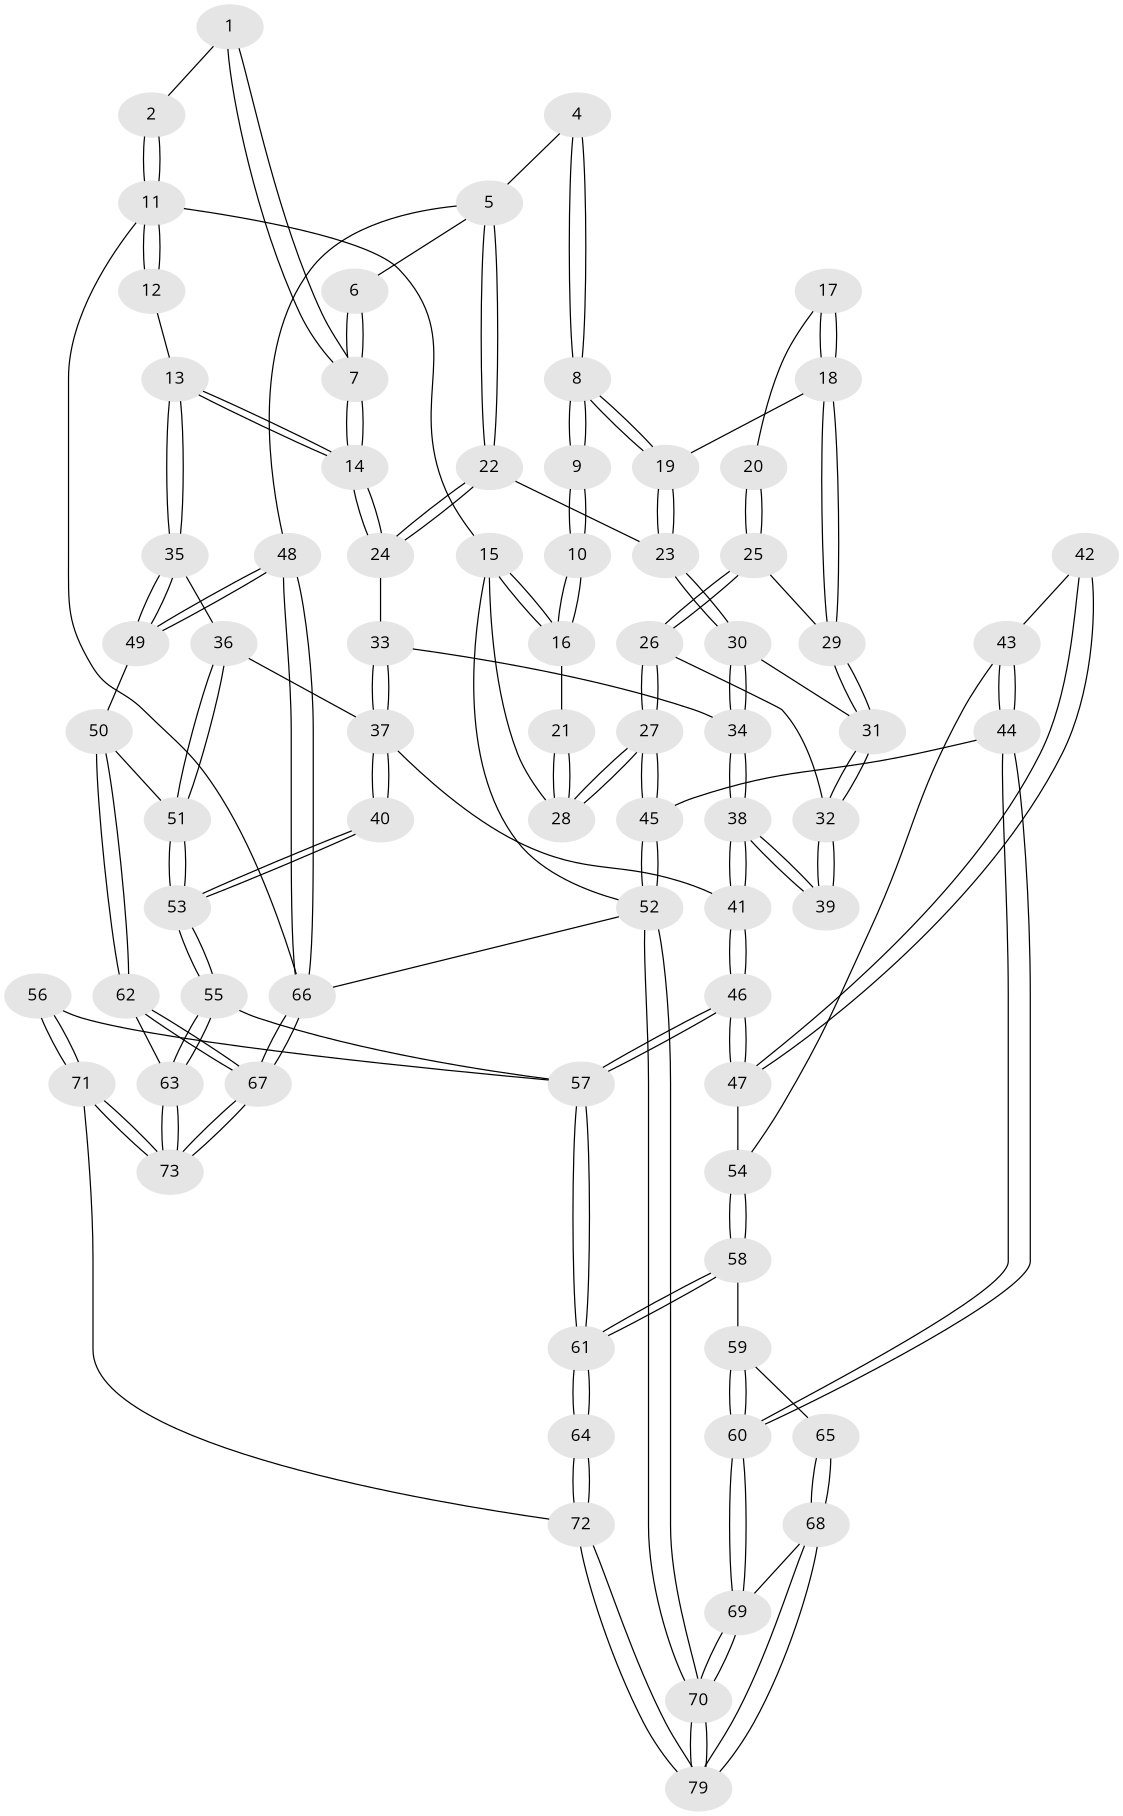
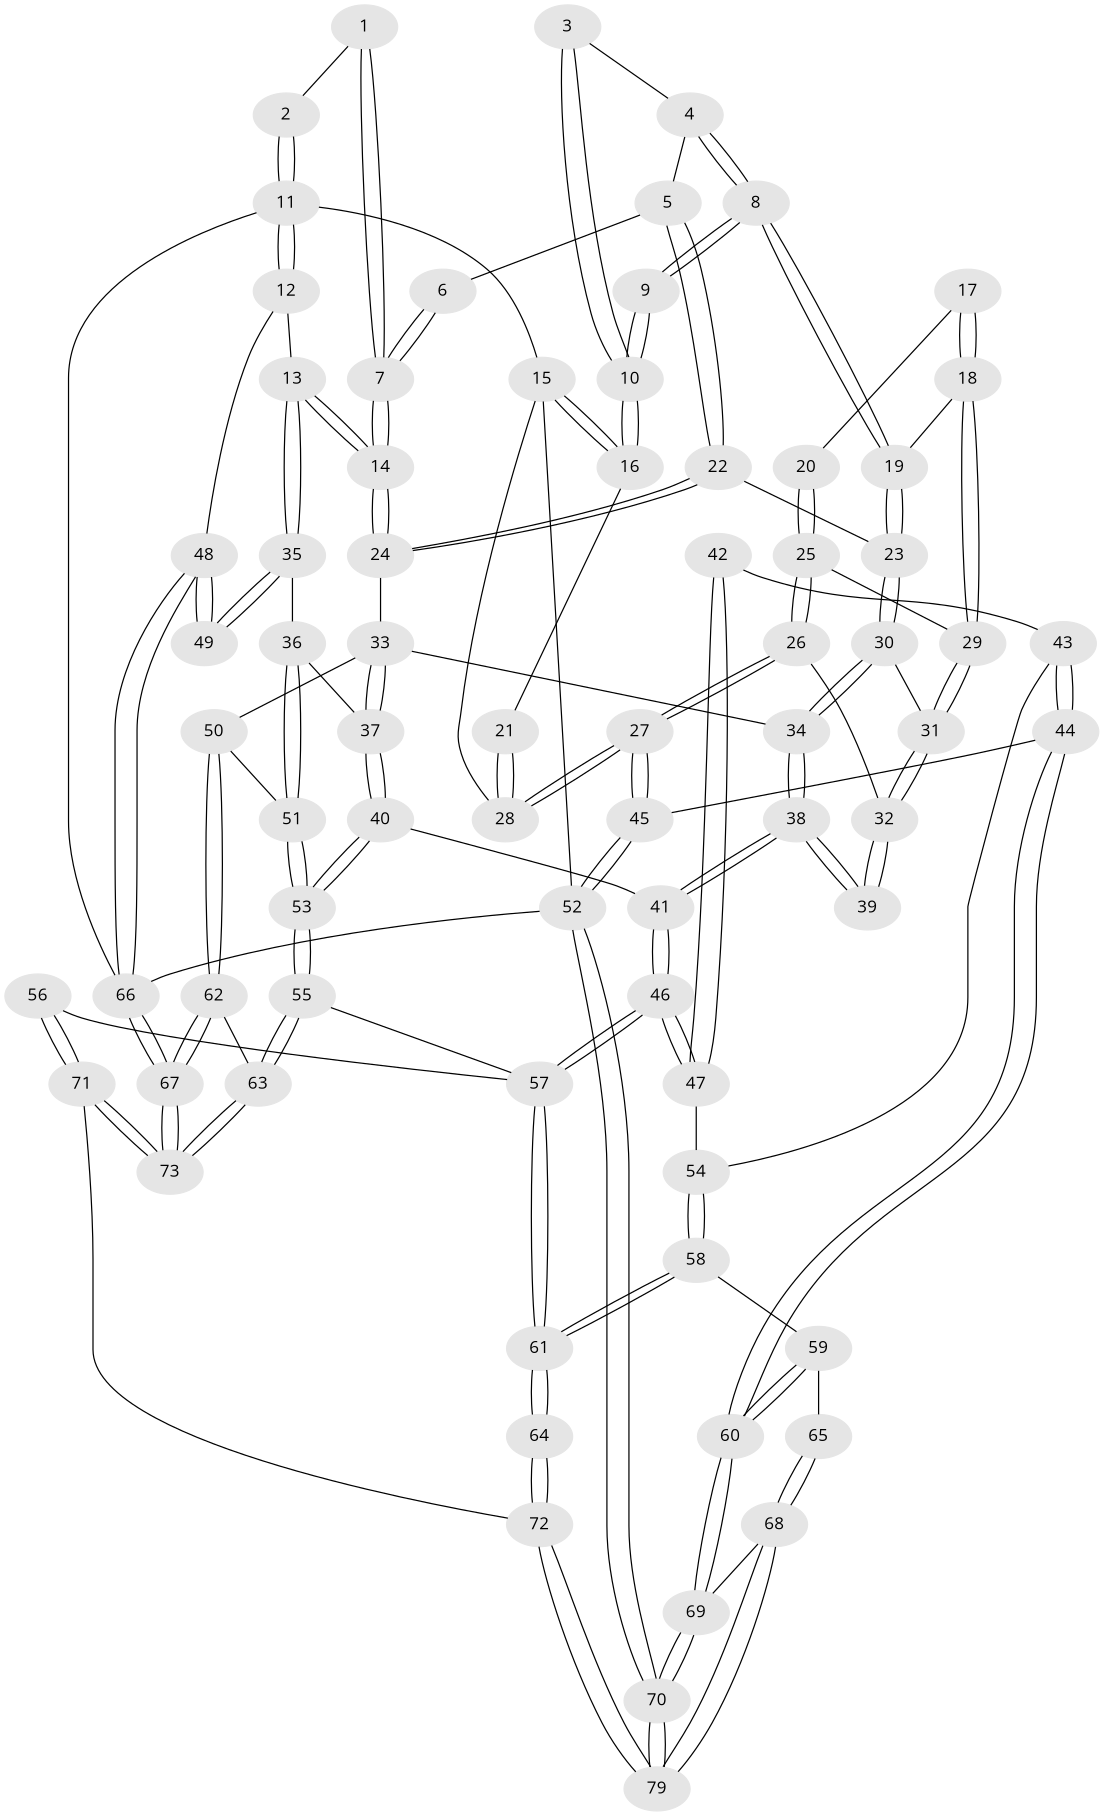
node "3": added
edge "5" -- "48": now "12" -- "48"
edge "49" -- "50": now "33" -- "50"
edge "37" -- "41": now "40" -- "41"
